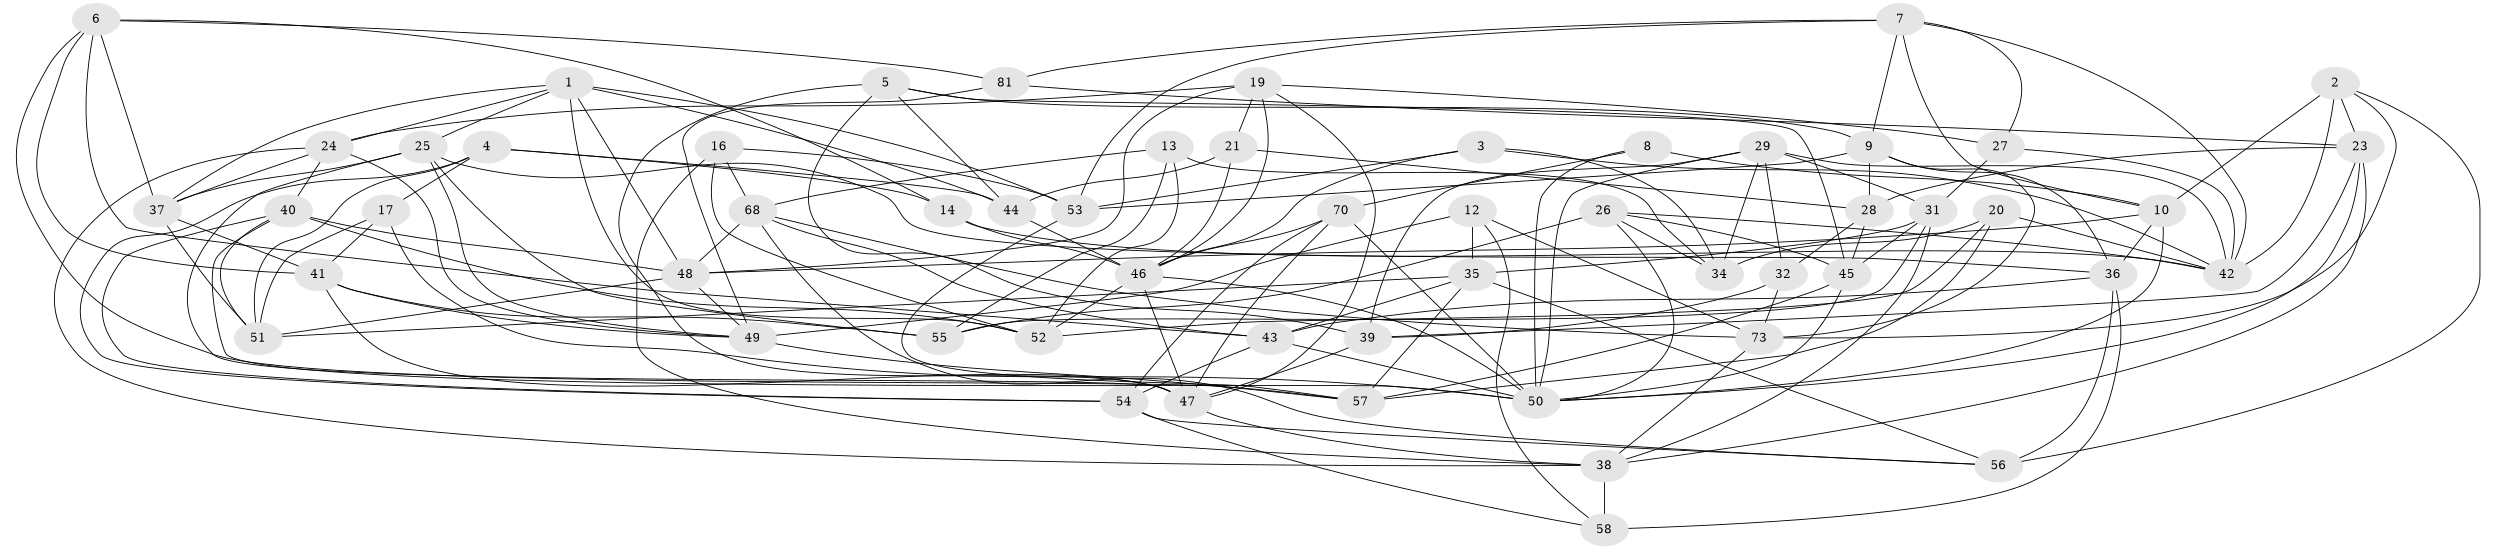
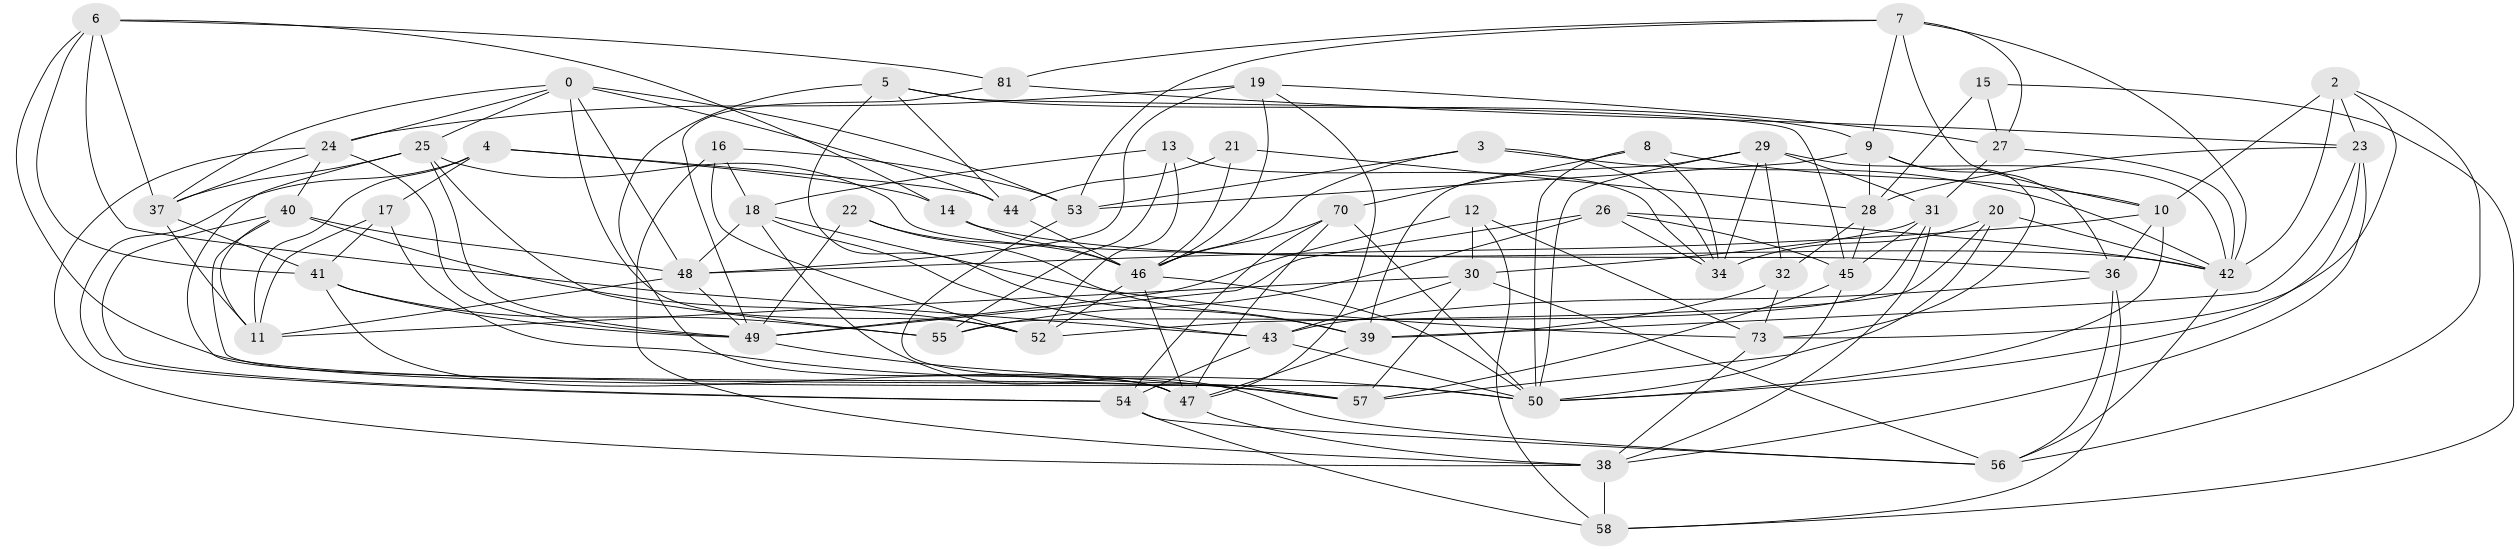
node "1": label "1" -> "0"
node "15": added
edge "19" -- "21": removed
edge "8" -- "34": added
node "68": label "68" -> "18"
node "22": added
node "35": label "35" -> "30"
node "51": label "51" -> "11"
edge "26" -- "50": now "26" -- "49"
edge "42" -- "56": added
